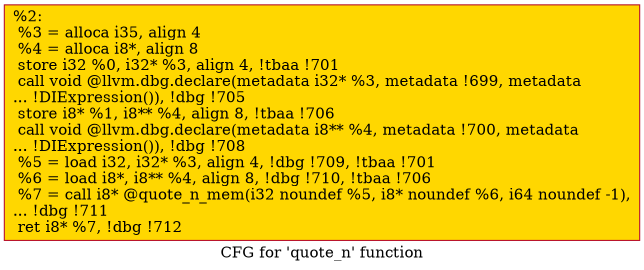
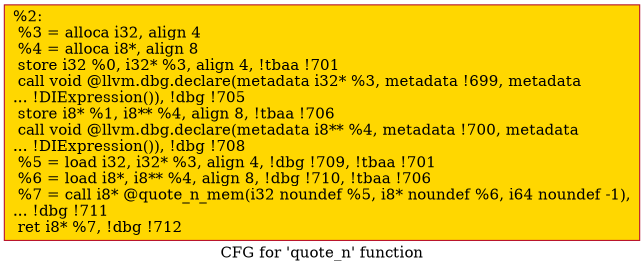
node "%2:": text "%3 = alloca i35, align 4" -> "%3 = alloca i32, align 4"
